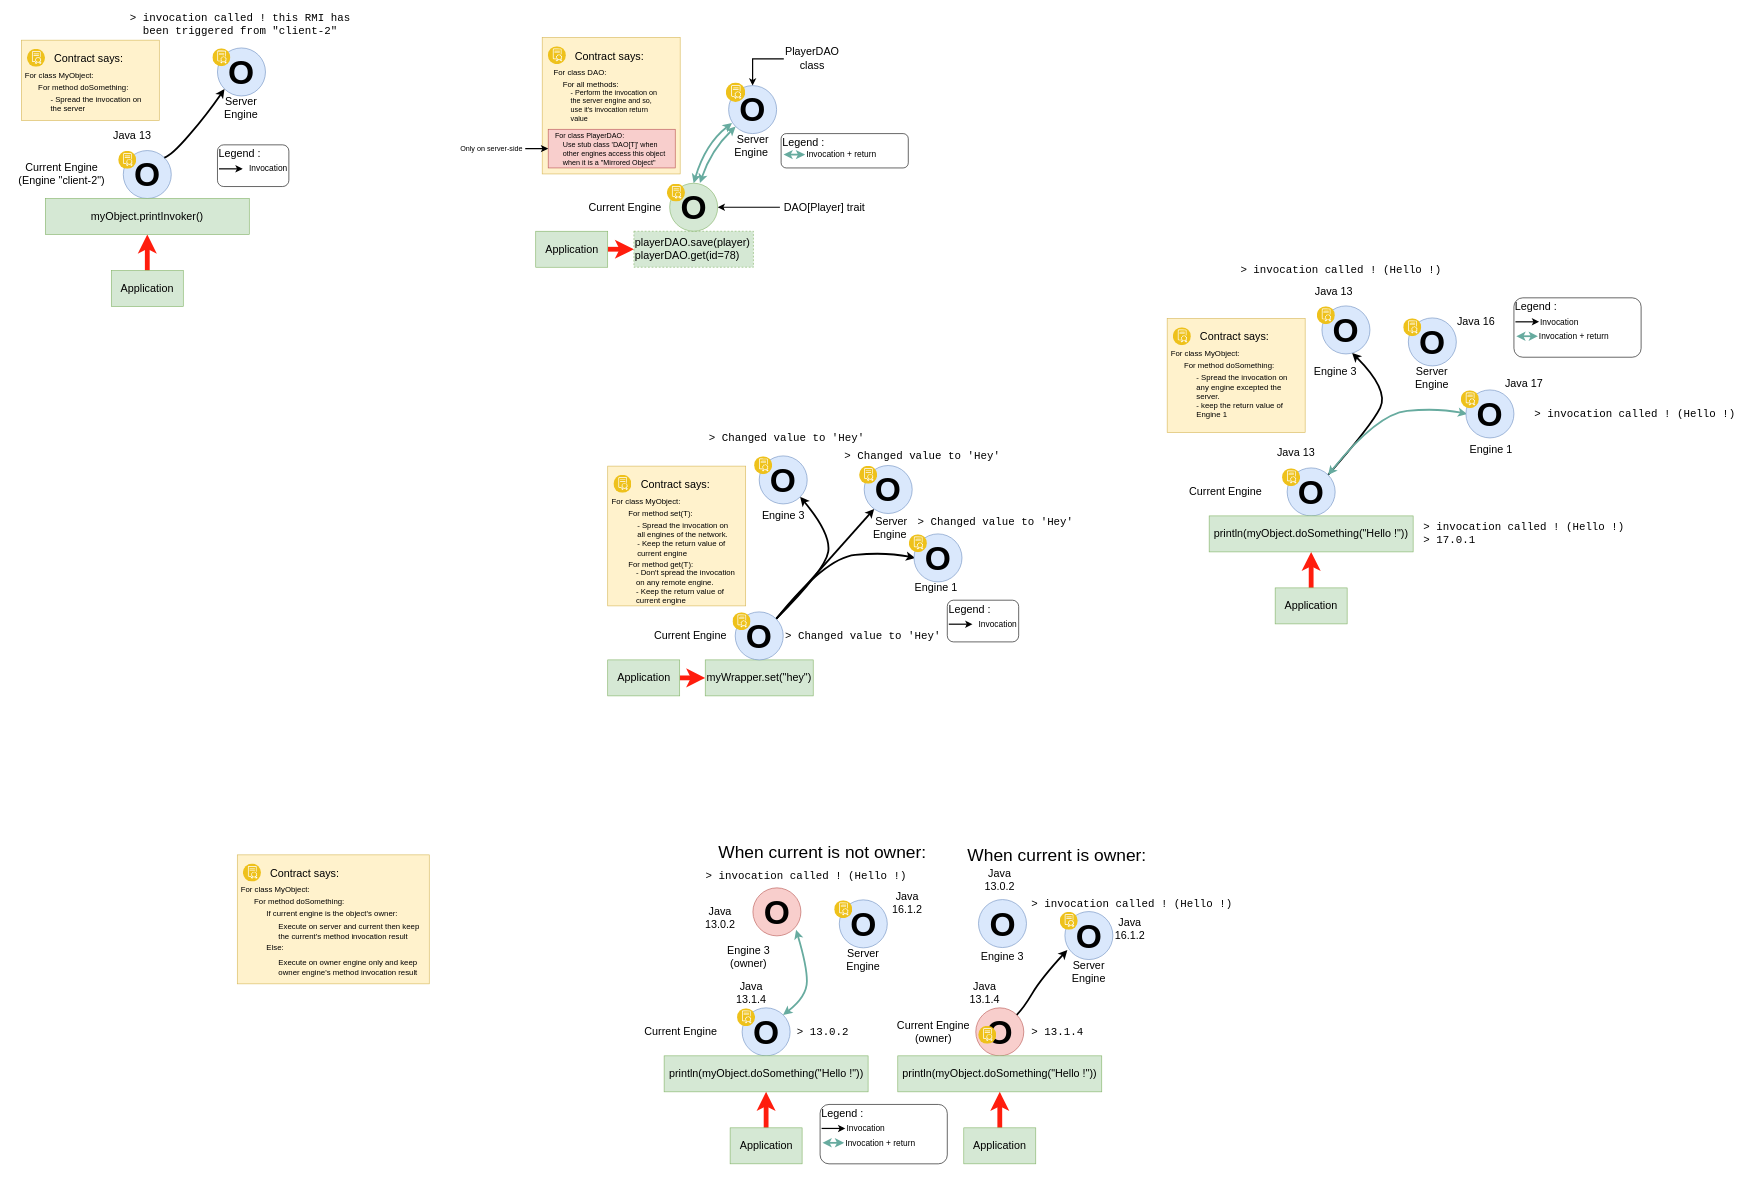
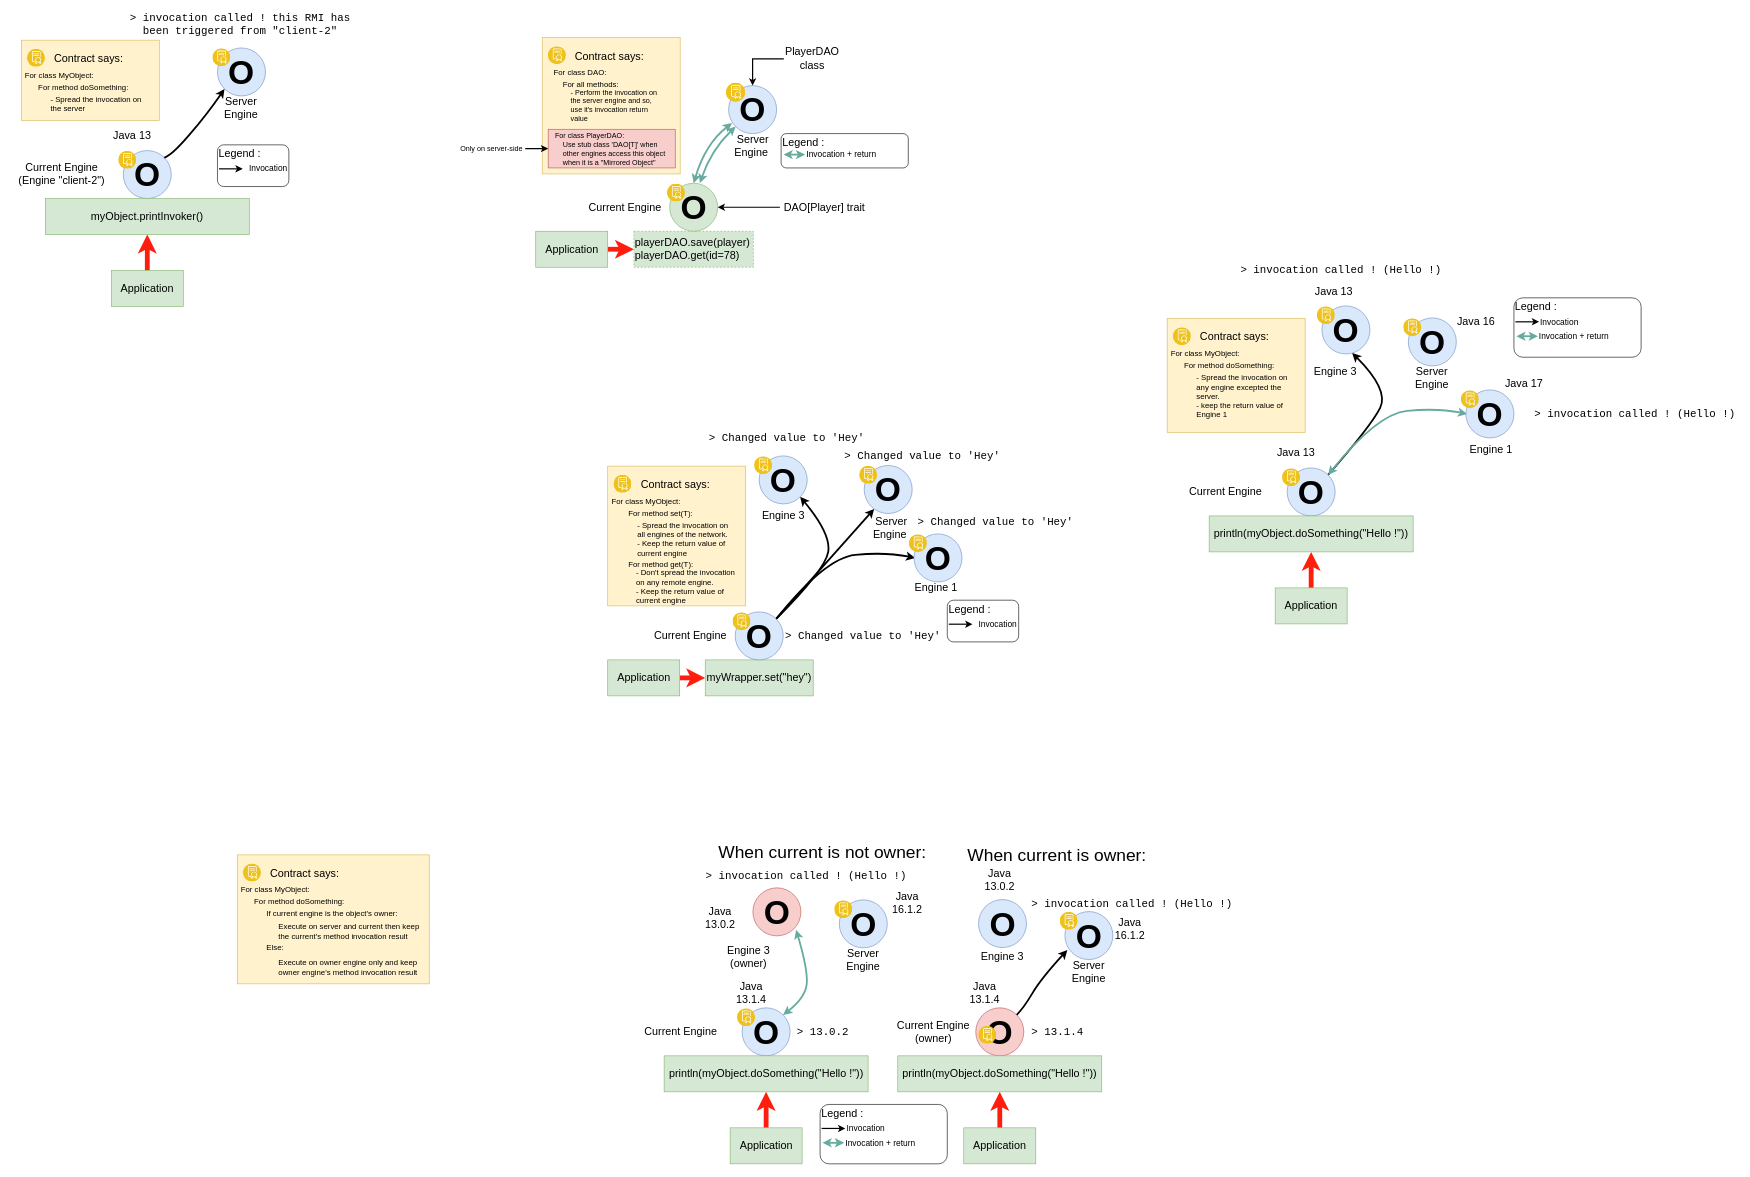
node "> invocation called ! (Hello !) > 17.0.1": removed
